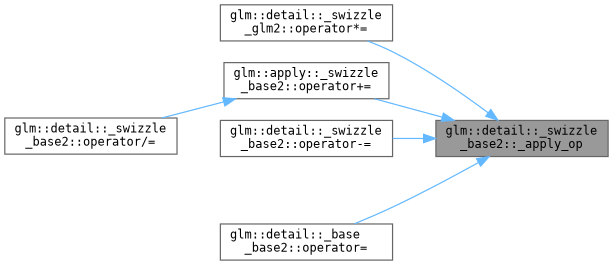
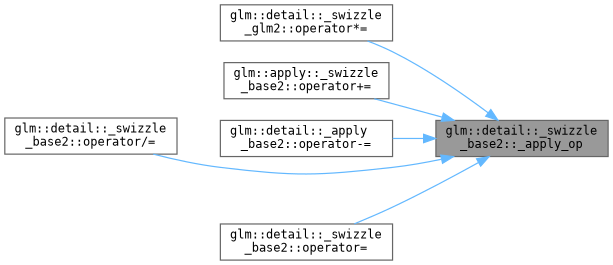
edge "glm::detail::_swizzle _base2::operator/=" -> "glm::apply::_swizzle _base2::operator+=": now "glm::detail::_swizzle _base2::operator/=" -> "glm::detail::_swizzle _base2::_apply_op"
node "glm::detail::_swizzle _base2::operator-=": label "glm::detail::_swizzle _base2::operator-=" -> "glm::detail::_apply _base2::operator-="
node "glm::detail::_base _base2::operator=": label "glm::detail::_base _base2::operator=" -> "glm::detail::_swizzle _base2::operator="
